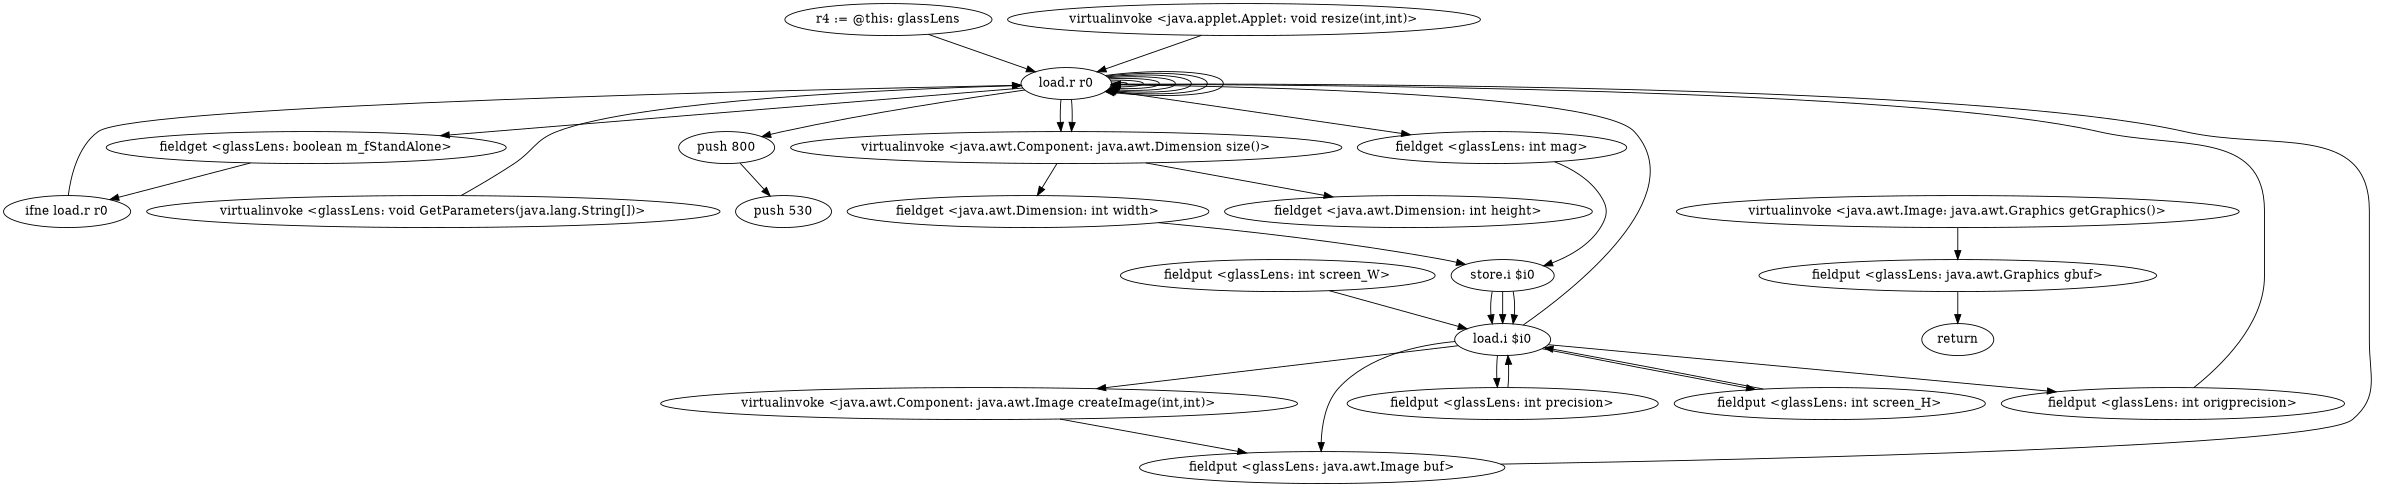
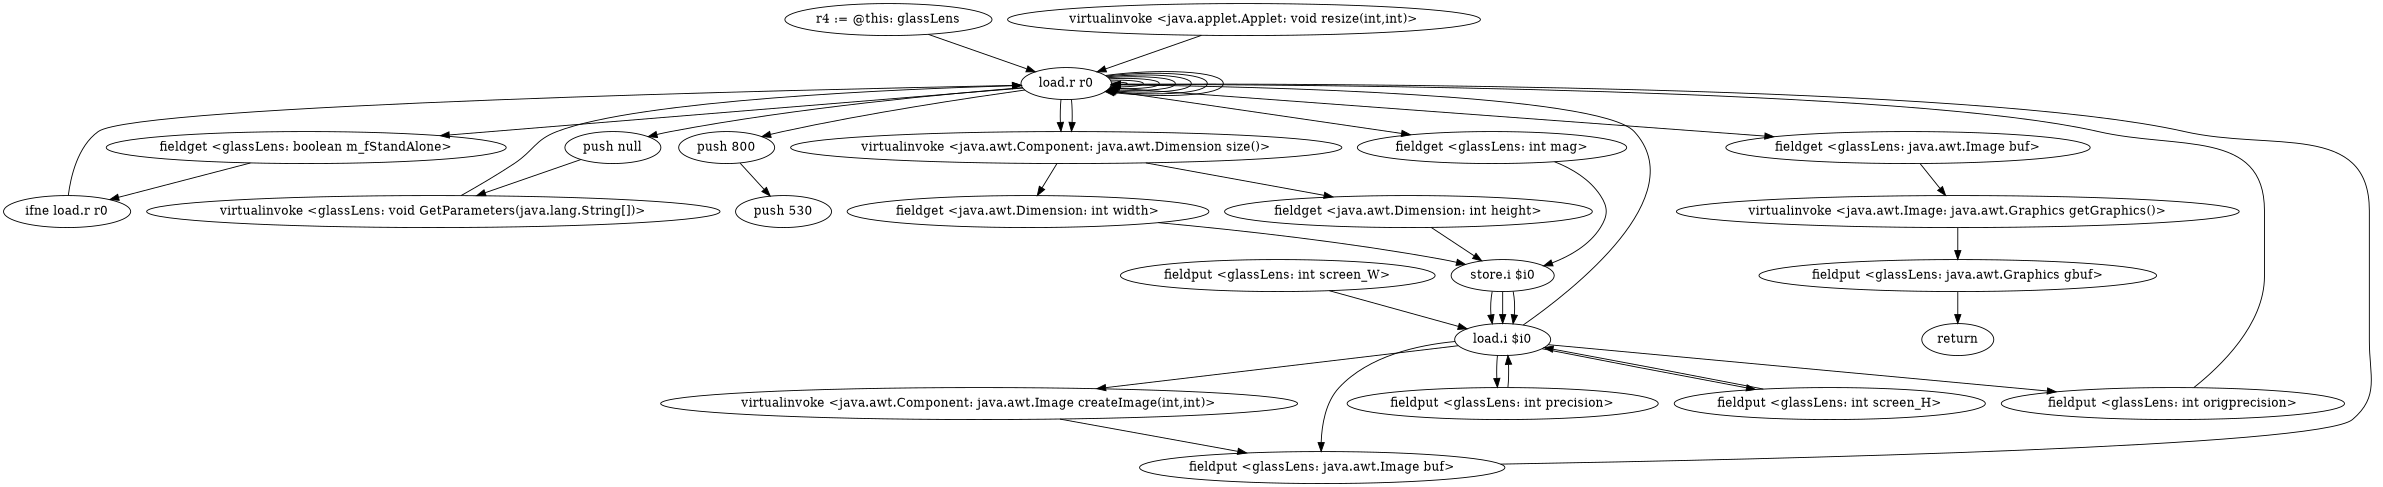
node "push null": added
node "fieldget <glassLens: java.awt.Image buf>": added
edge "fieldget <java.awt.Dimension: int height>" -> "store.i $i0": added
